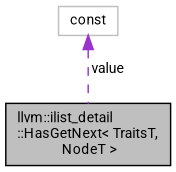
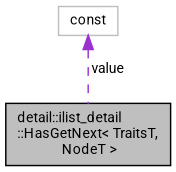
node "llvm::ilist_detail ::HasGetNext< TraitsT, NodeT >": label "llvm::ilist_detail ::HasGetNext< TraitsT, NodeT >" -> "detail::ilist_detail ::HasGetNext< TraitsT, NodeT >"
